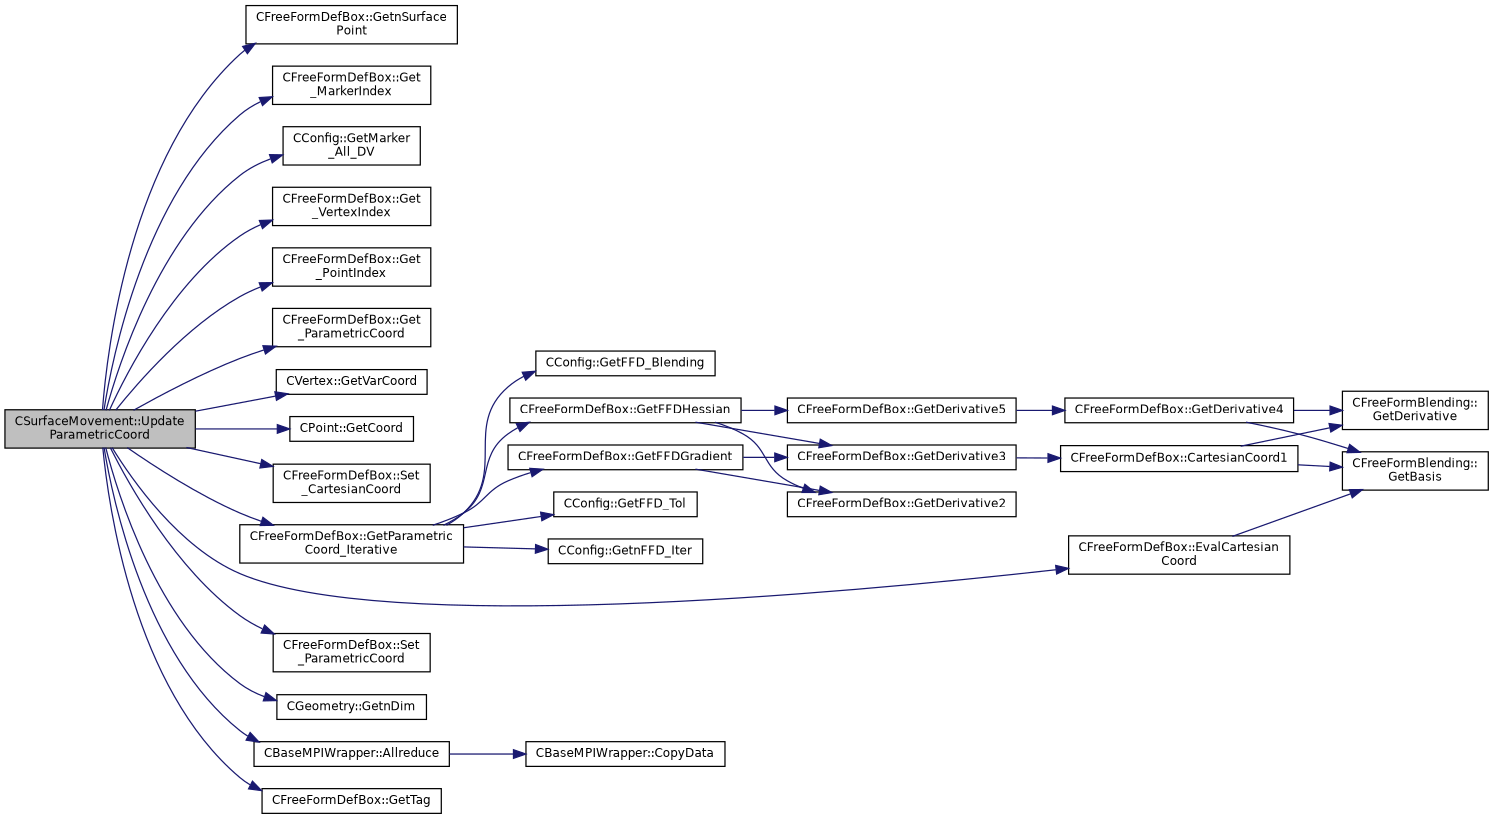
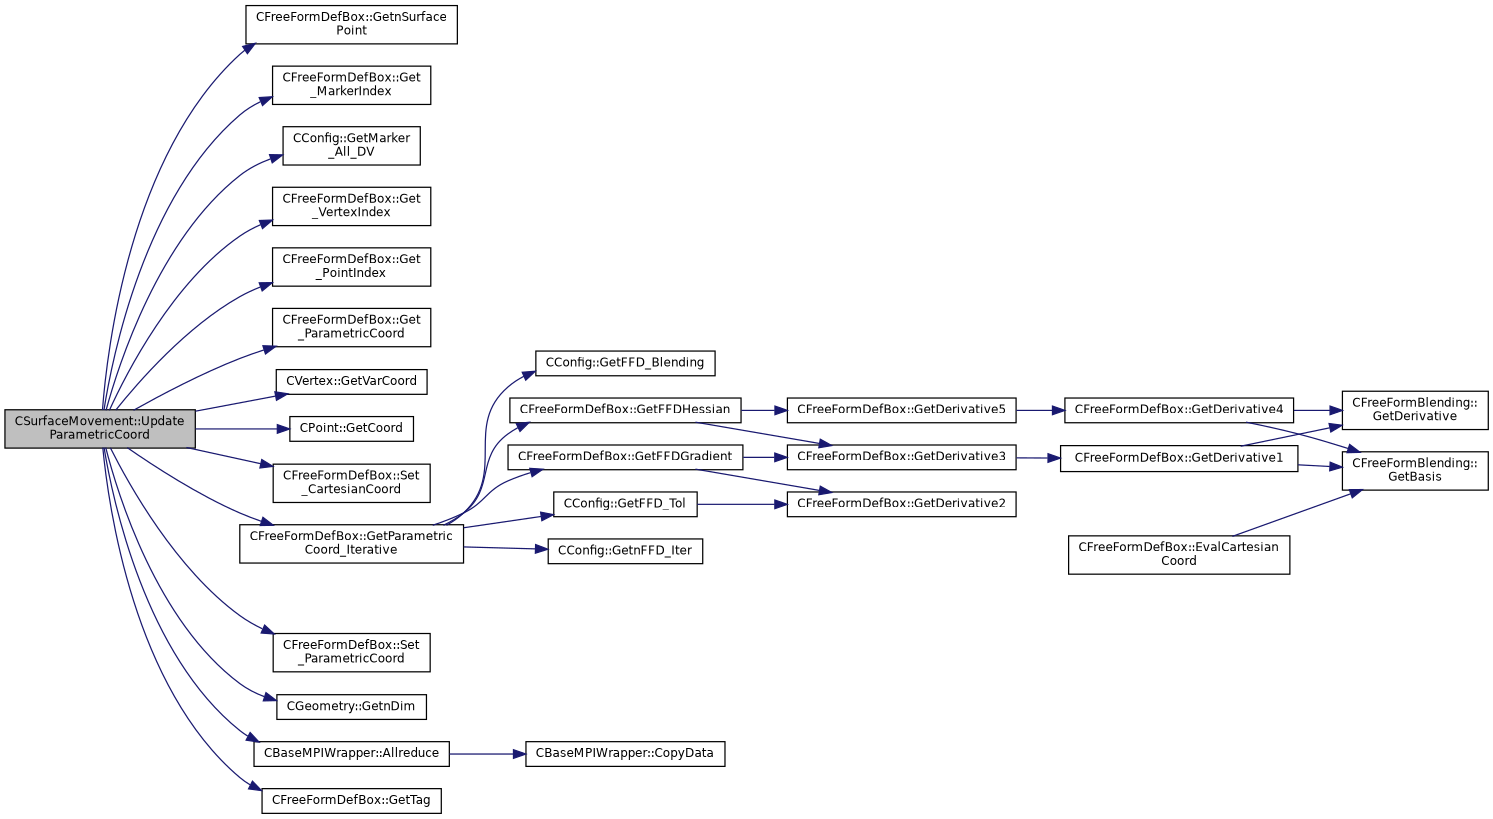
edge "CFreeFormDefBox::GetFFDHessian" -> "CFreeFormDefBox::GetDerivative2": now "CConfig::GetFFD_Tol" -> "CFreeFormDefBox::GetDerivative2"
node "CFreeFormDefBox::CartesianCoord1": label "CFreeFormDefBox::CartesianCoord1" -> "CFreeFormDefBox::GetDerivative1"
edge "CSurfaceMovement::Update ParametricCoord" -> "CFreeFormDefBox::EvalCartesian Coord": removed
